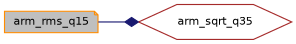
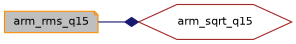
node "arm_sqrt_q35": label "arm_sqrt_q35" -> "arm_sqrt_q15"
